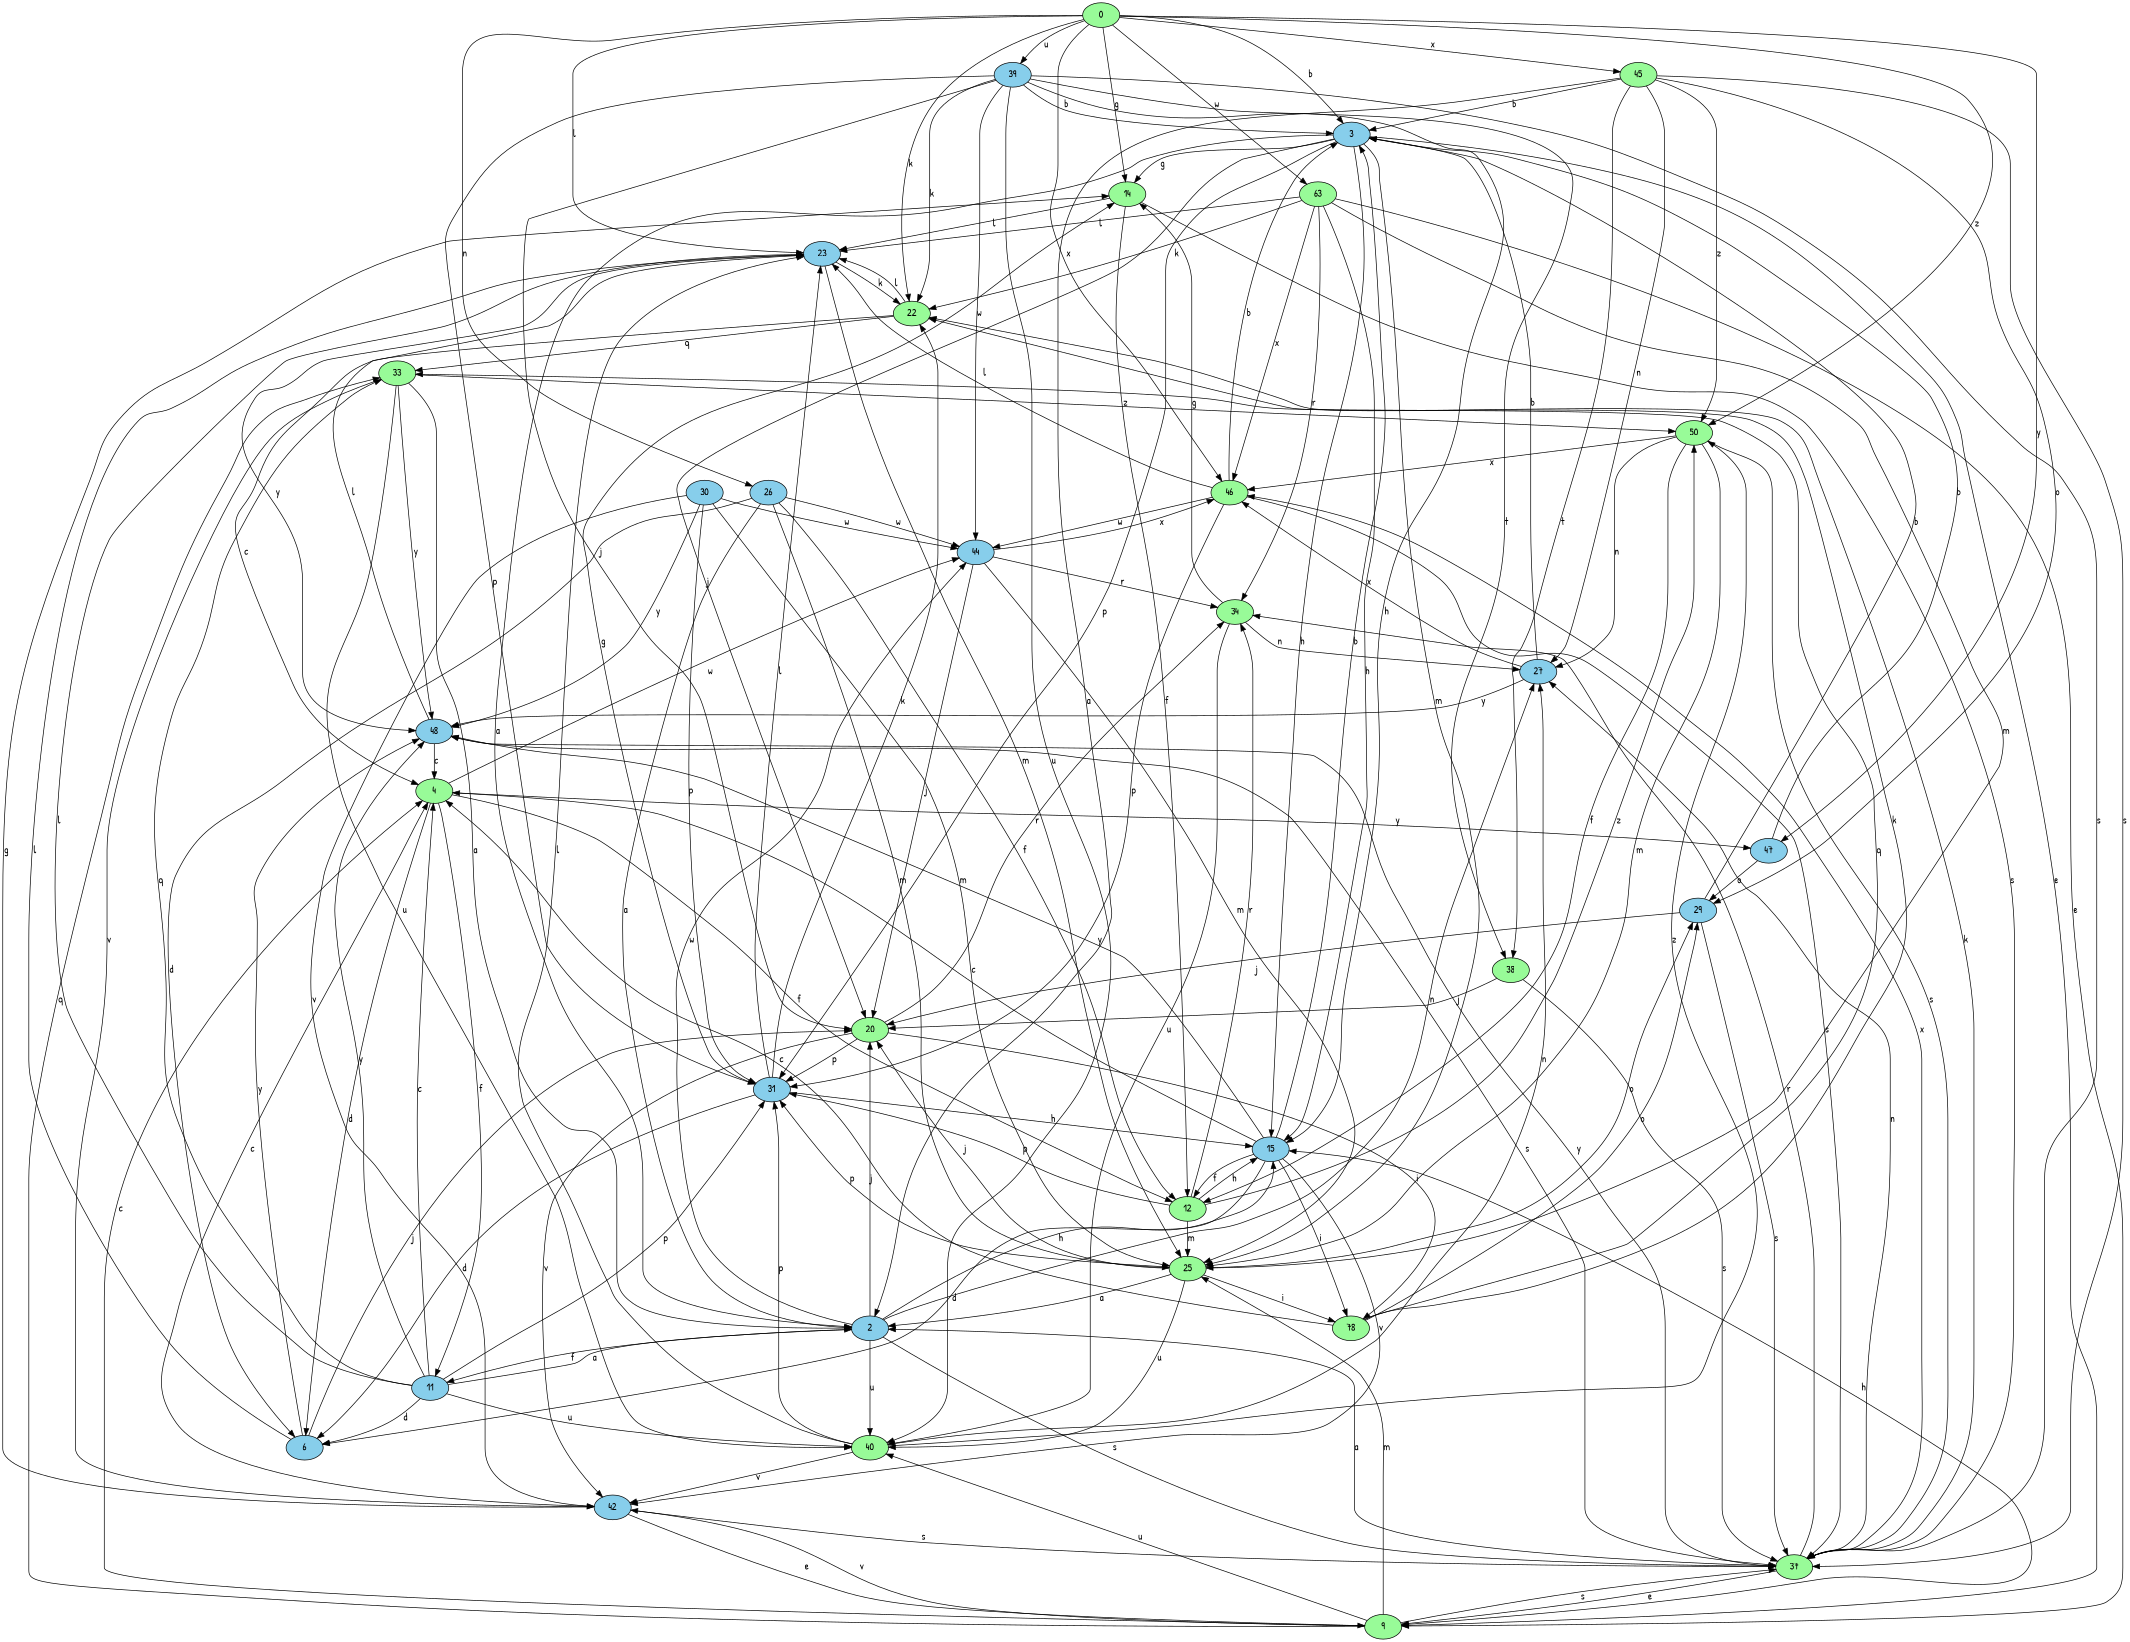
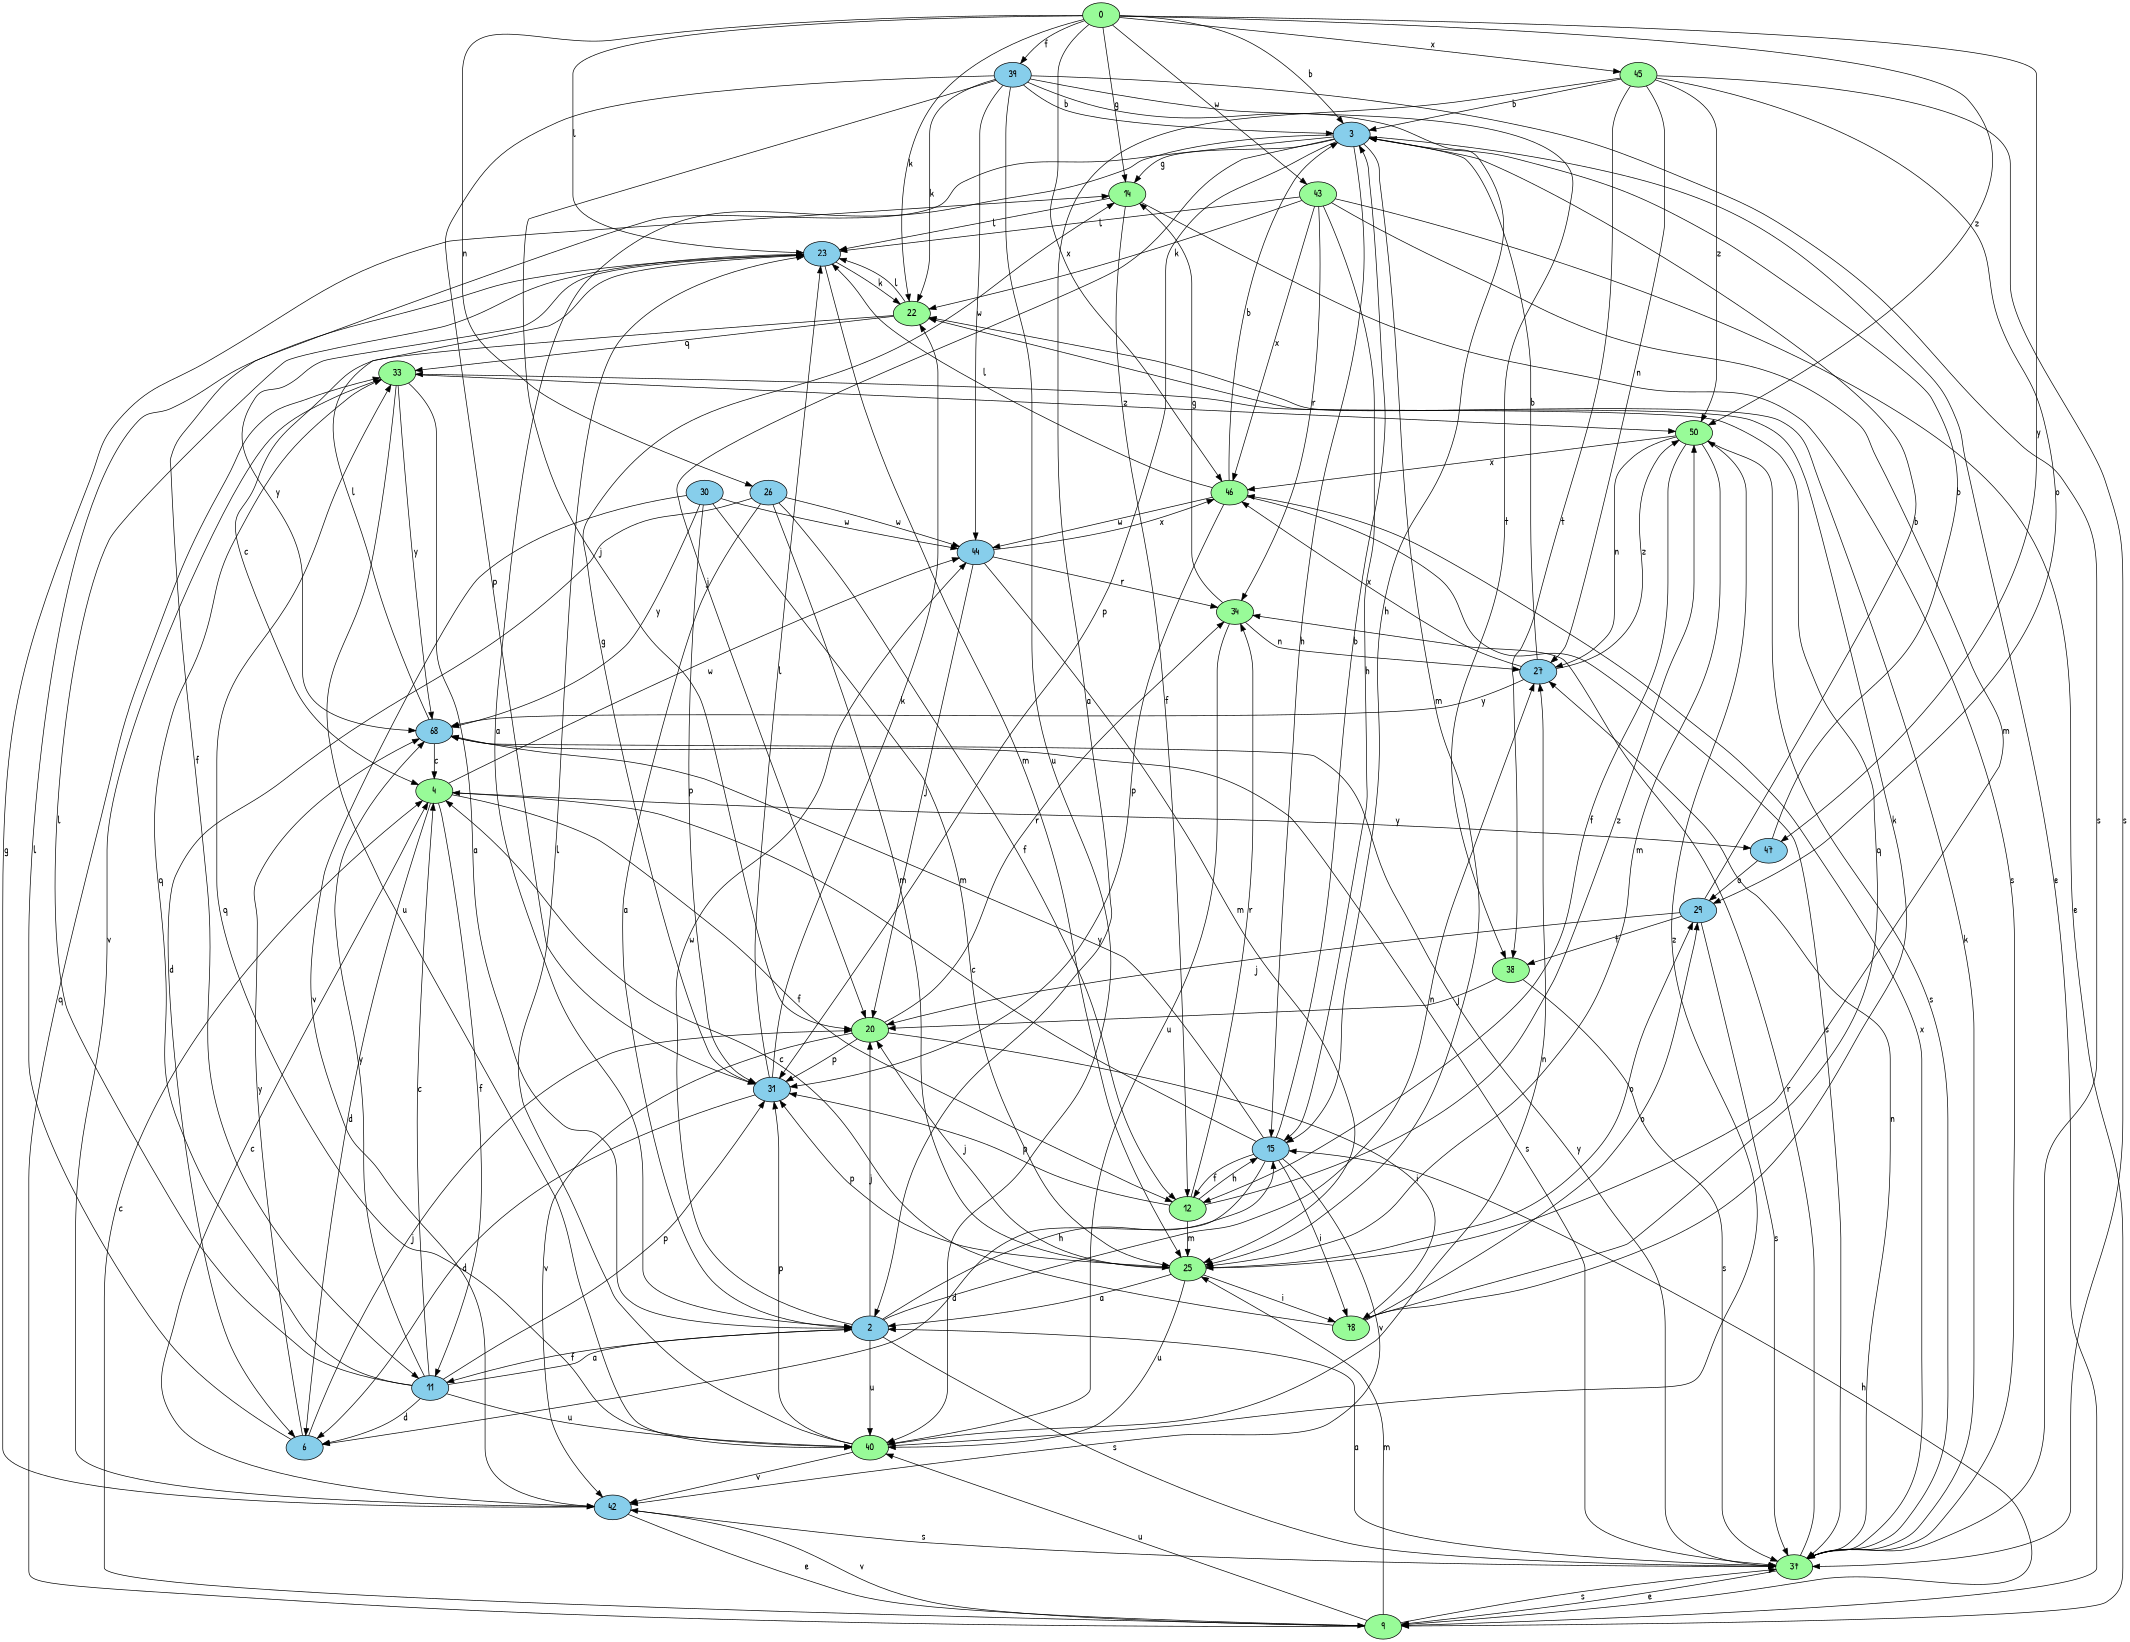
edge "0" -> "39": label "u" -> "f"
node "63": label "63" -> "43"
edge "3" -> "11": added, label "f"
edge "27" -> "50": added, label "z"
node "48": label "48" -> "68"
edge "29" -> "38": added, label "t"
edge "40" -> "33": added, label "q"
edge "31" -> "15": removed, label "h"
